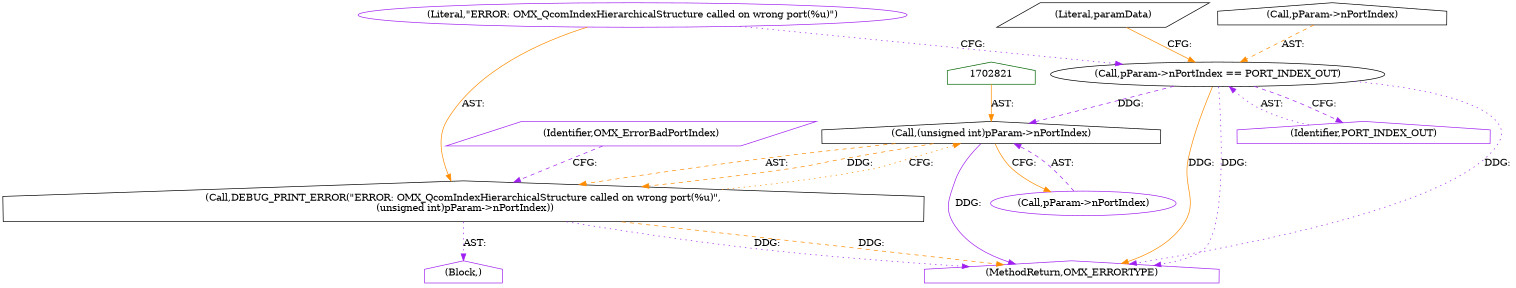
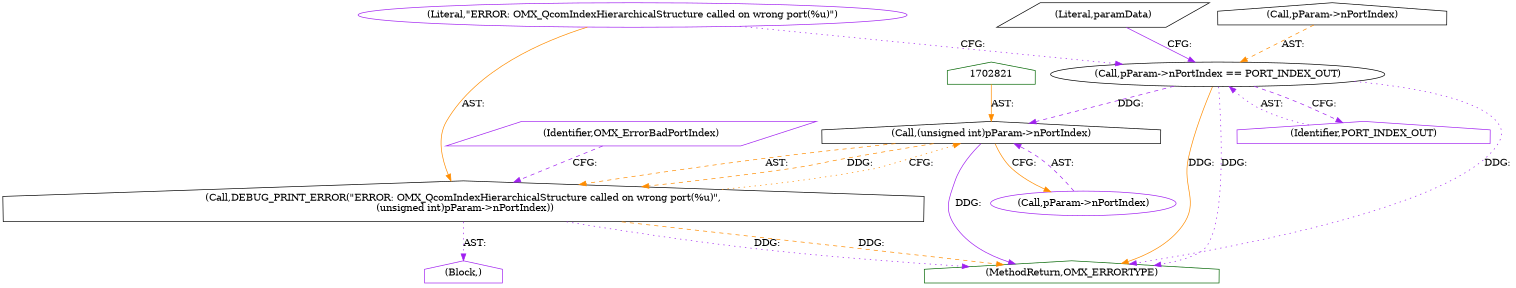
edge "(Literal,paramData)" -> "(Call,pParam->nPortIndex == PORT_INDEX_OUT)": color darkorange -> purple
node "(MethodReturn,OMX_ERRORTYPE)": color purple -> darkgreen
